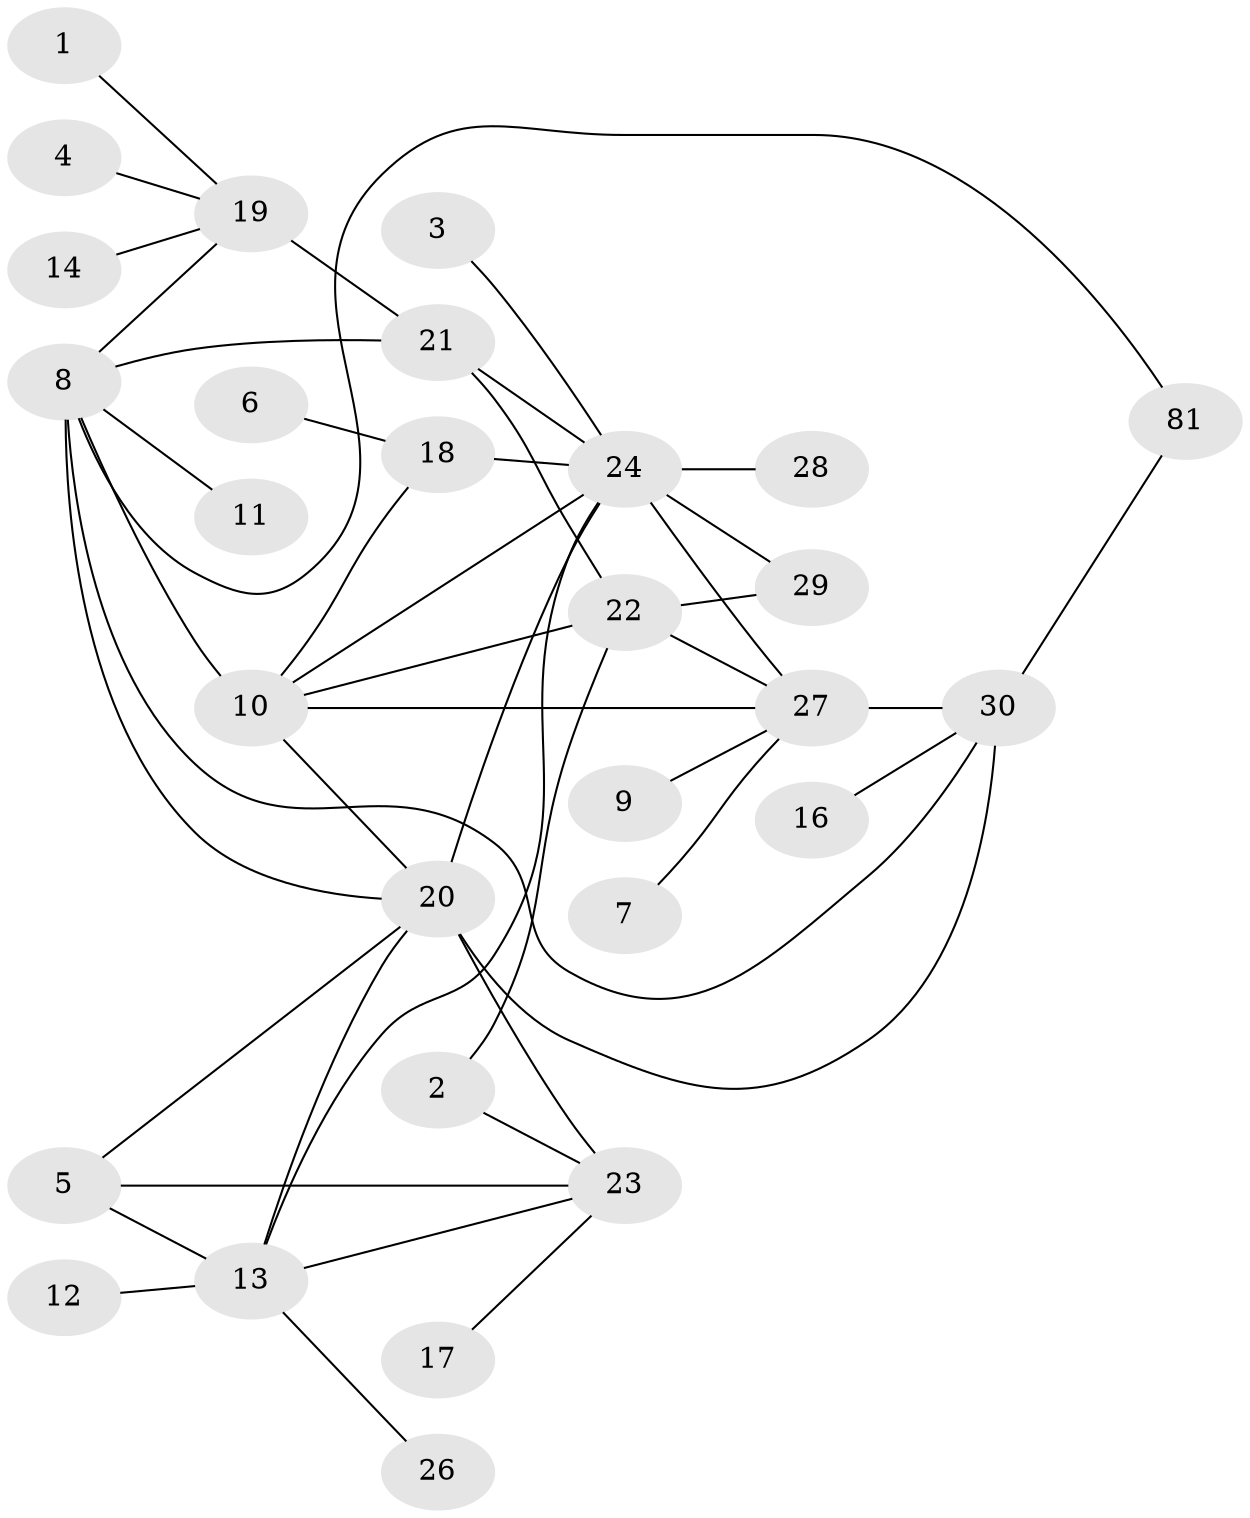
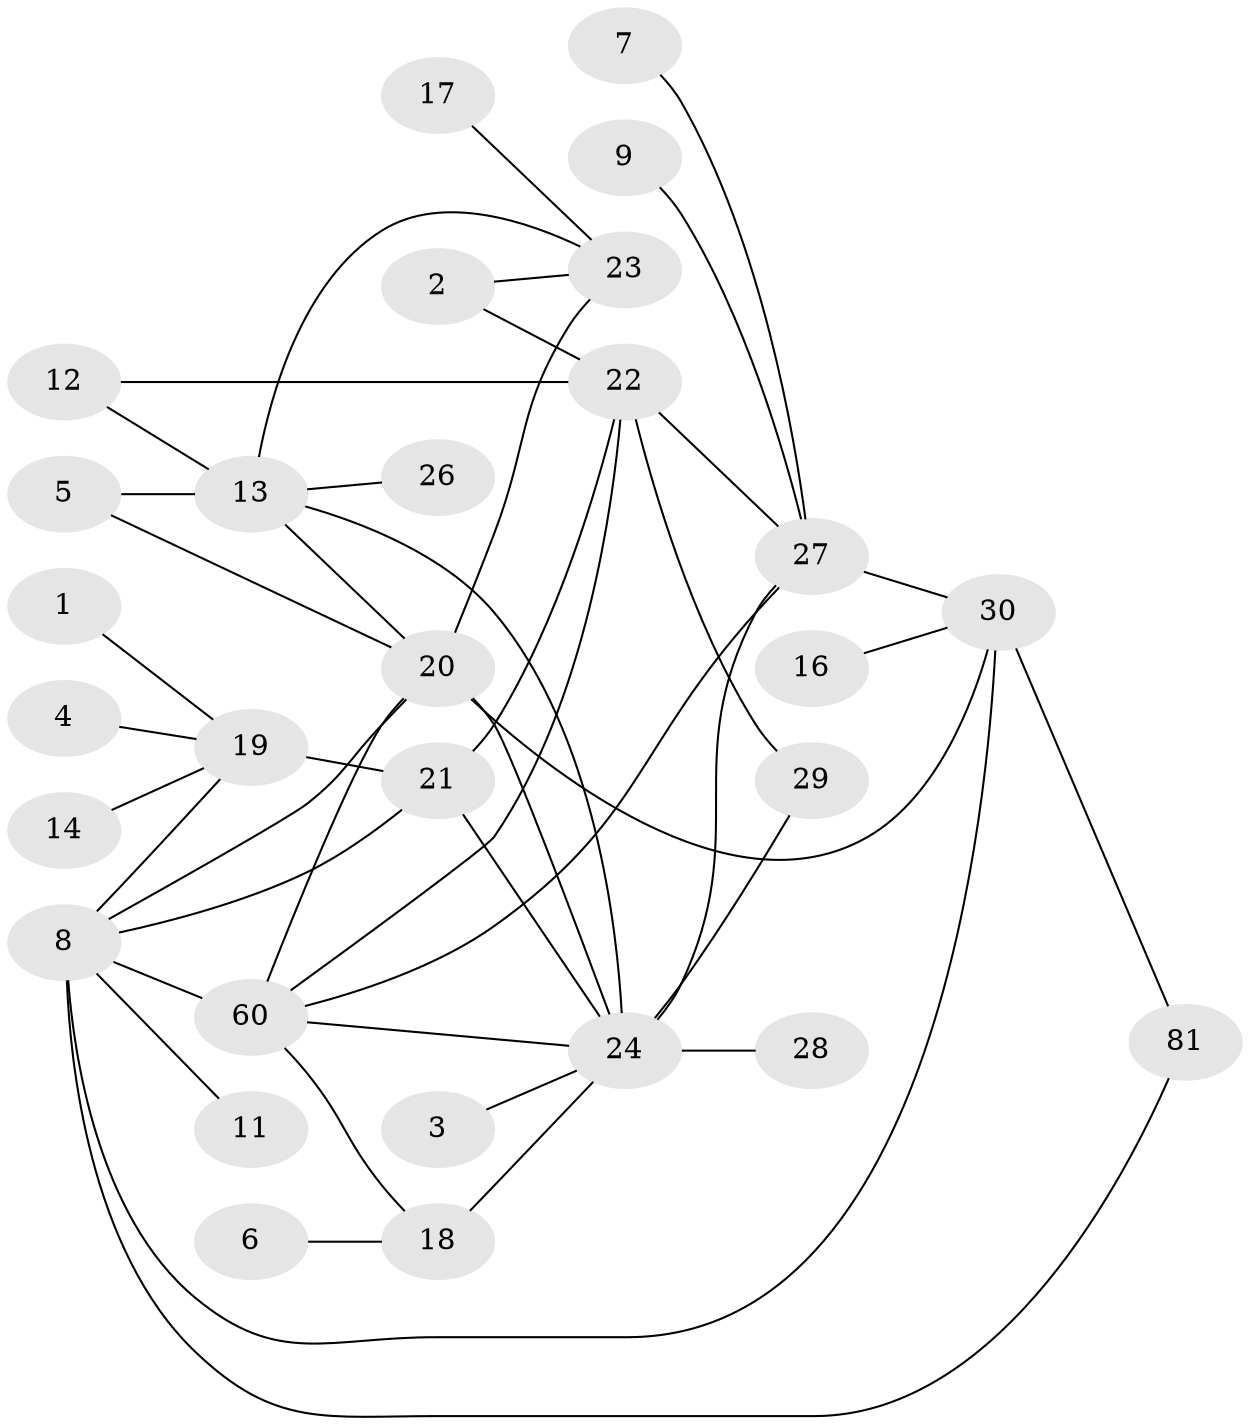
edge "12" -- "22": added
node "10": label "10" -> "60"
edge "5" -- "23": removed
